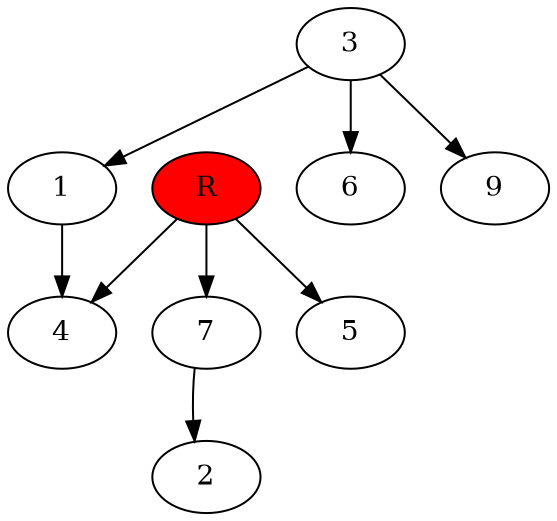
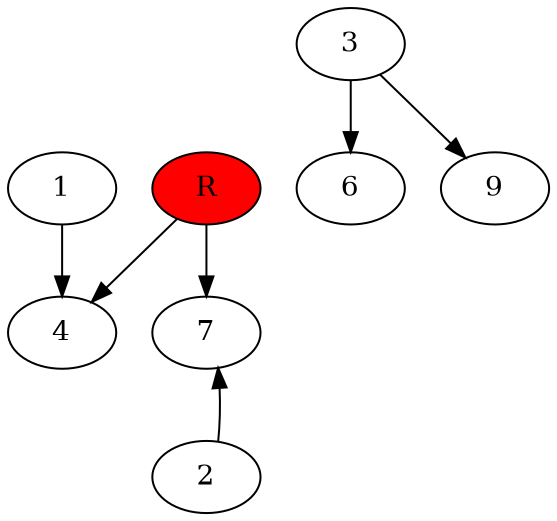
edge "3" -> "1": removed
node "5": removed
edge "7" -> "2": reversed
